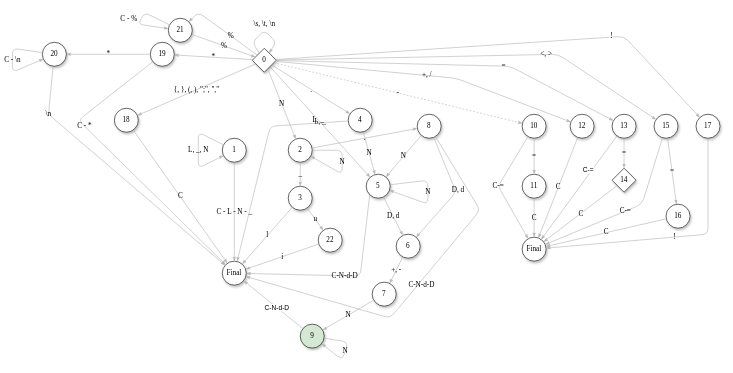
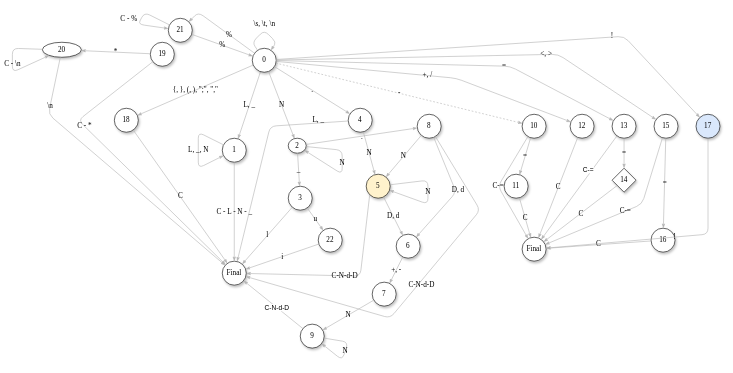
node "20": size 24x24 -> 39x15
edge "0" -> "19": removed, label "*"
node "0": shape diamond -> ellipse
edge "0" -> "5": now "0" -> "1"
node "17": fillcolor #ffffff -> #dae8fc
node "2": size 24x24 -> 18x15
node "5": fillcolor #ffffff -> #fff2cc
node "11": moved (534, 186) -> (516, 186)
node "16": moved (678, 216) -> (663, 240)
node "9": fillcolor #d5e8d4 -> #ffffff
